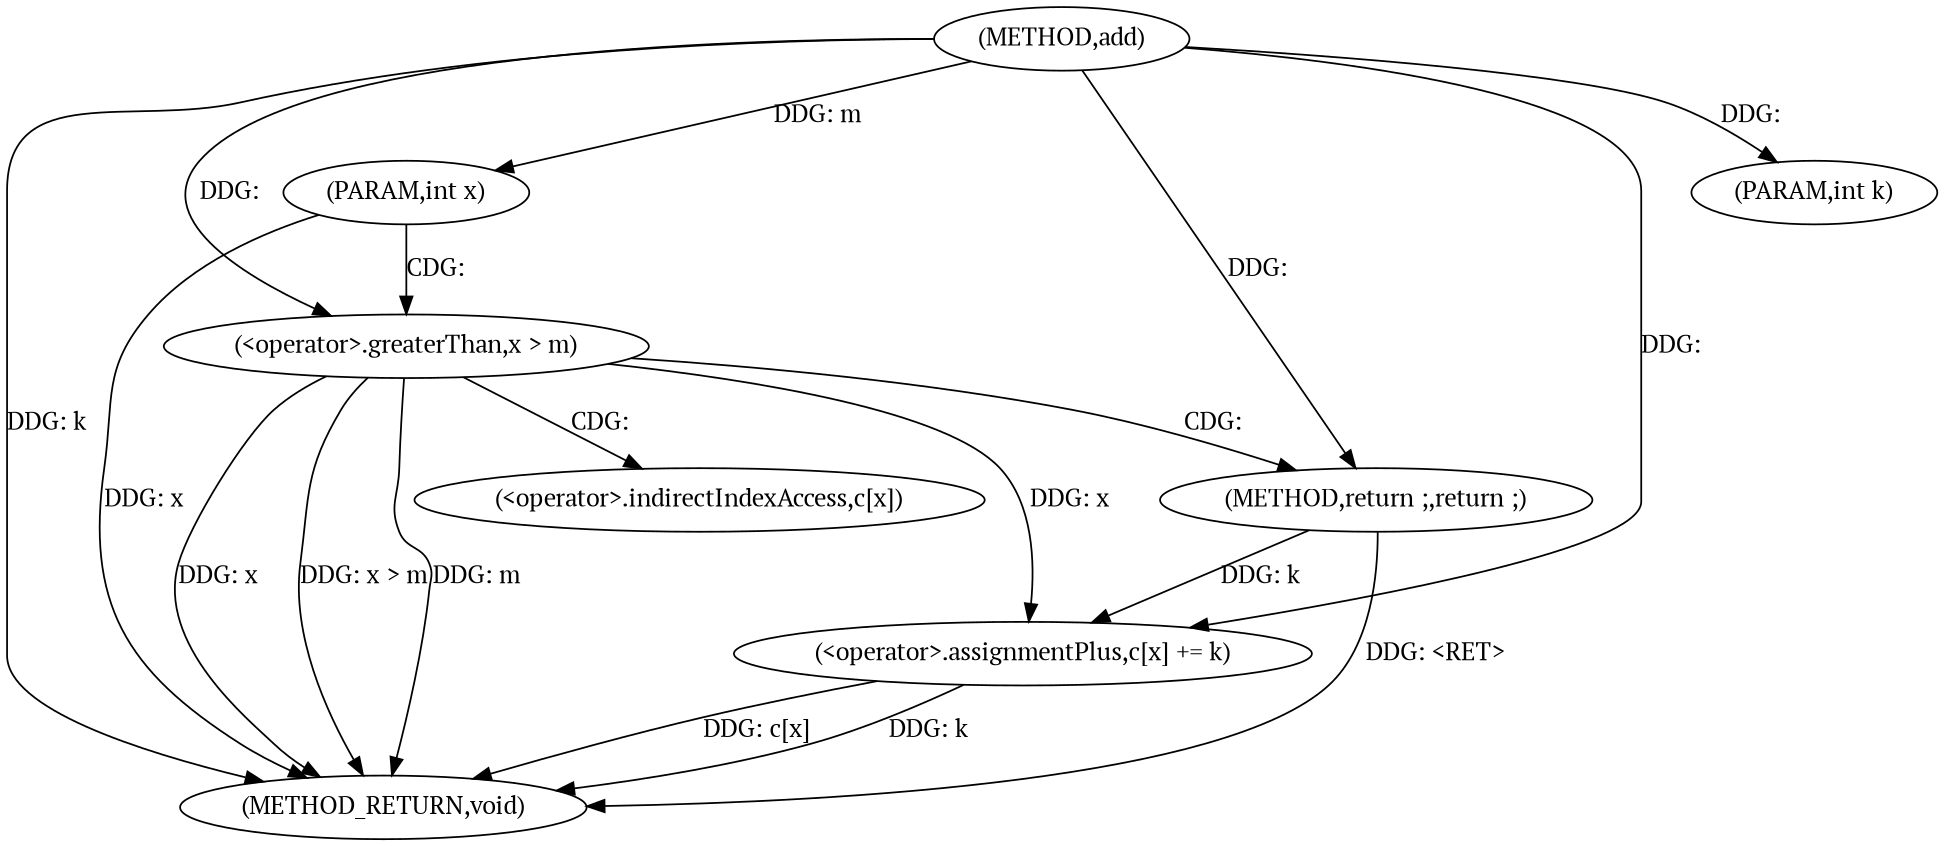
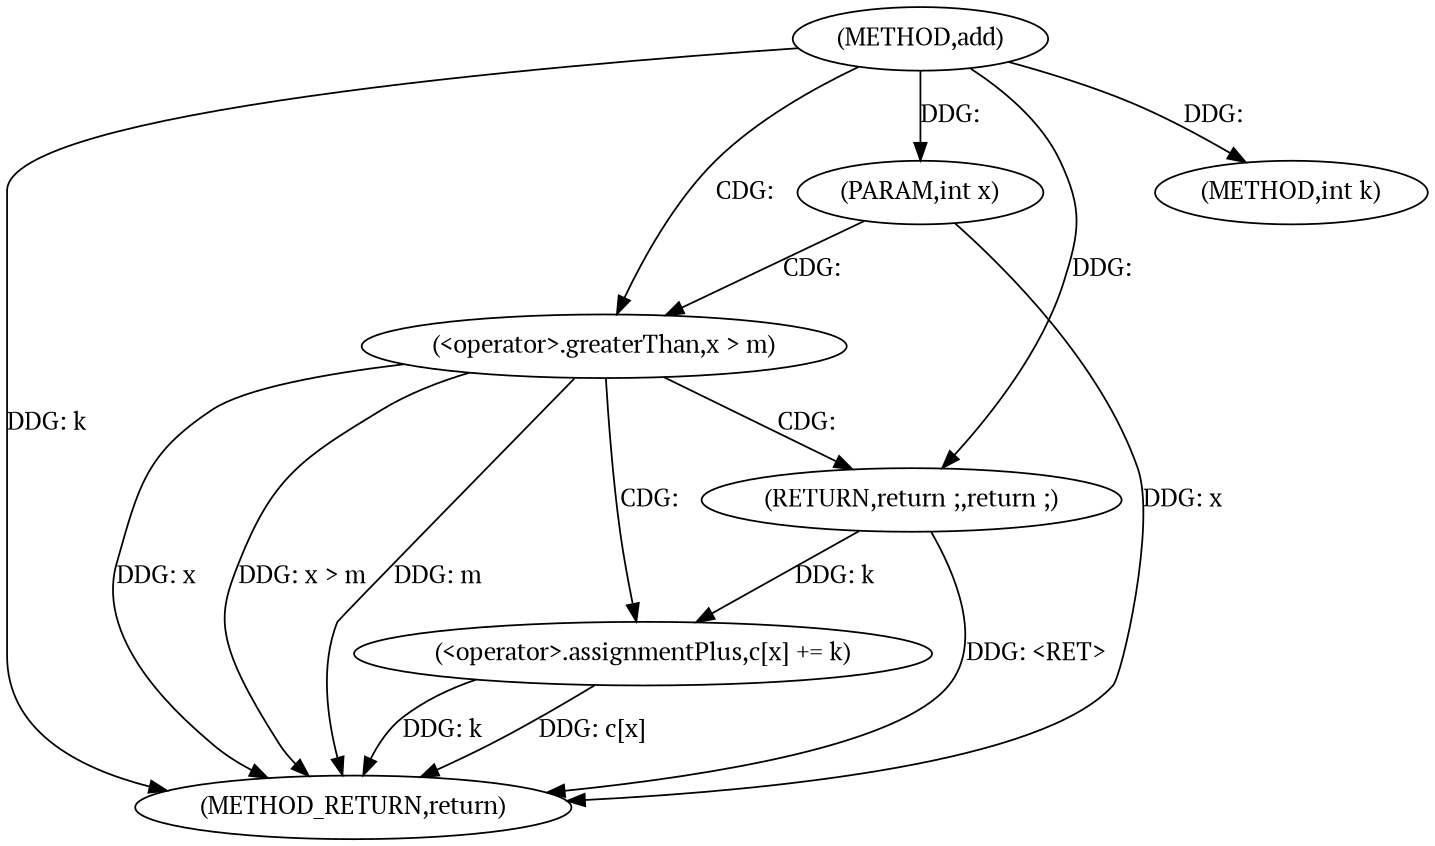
edge "(METHOD,add)" -> "(PARAM,int x)": label "DDG: m" -> "DDG: "
edge "(METHOD,add)" -> "(<operator>.greaterThan,x > m)": label "DDG: " -> "CDG: "
node "(PARAM,int k)": label "(PARAM,int k)" -> "(METHOD,int k)"
edge "(METHOD,add)" -> "(<operator>.assignmentPlus,c[x] += k)": removed, label "DDG:"
node "(<operator>.indirectIndexAccess,c[x])": removed
edge "(<operator>.greaterThan,x > m)" -> "(<operator>.assignmentPlus,c[x] += k)": label "DDG: x" -> "CDG: "
node "(METHOD,return ;,return ;)": label "(METHOD,return ;,return ;)" -> "(RETURN,return ;,return ;)"
node "(METHOD_RETURN,void)": label "(METHOD_RETURN,void)" -> "(METHOD_RETURN,return)"
